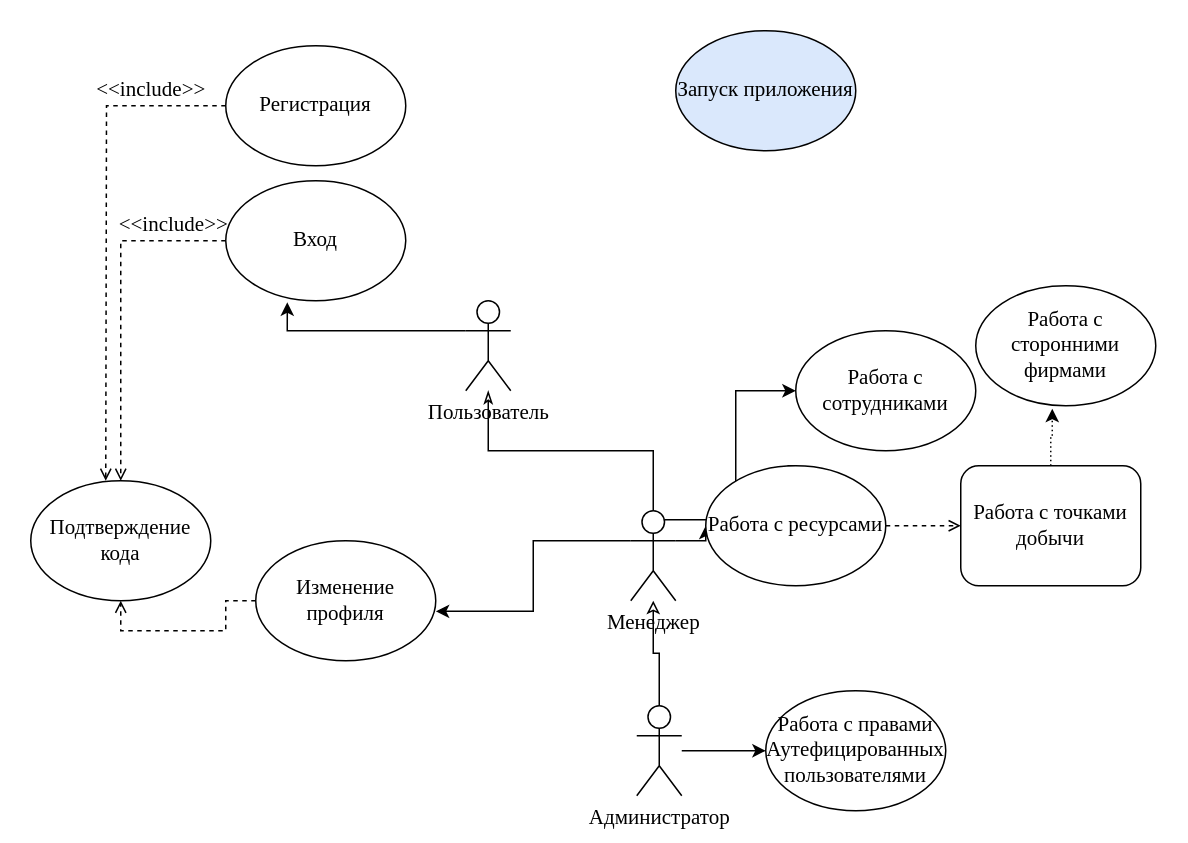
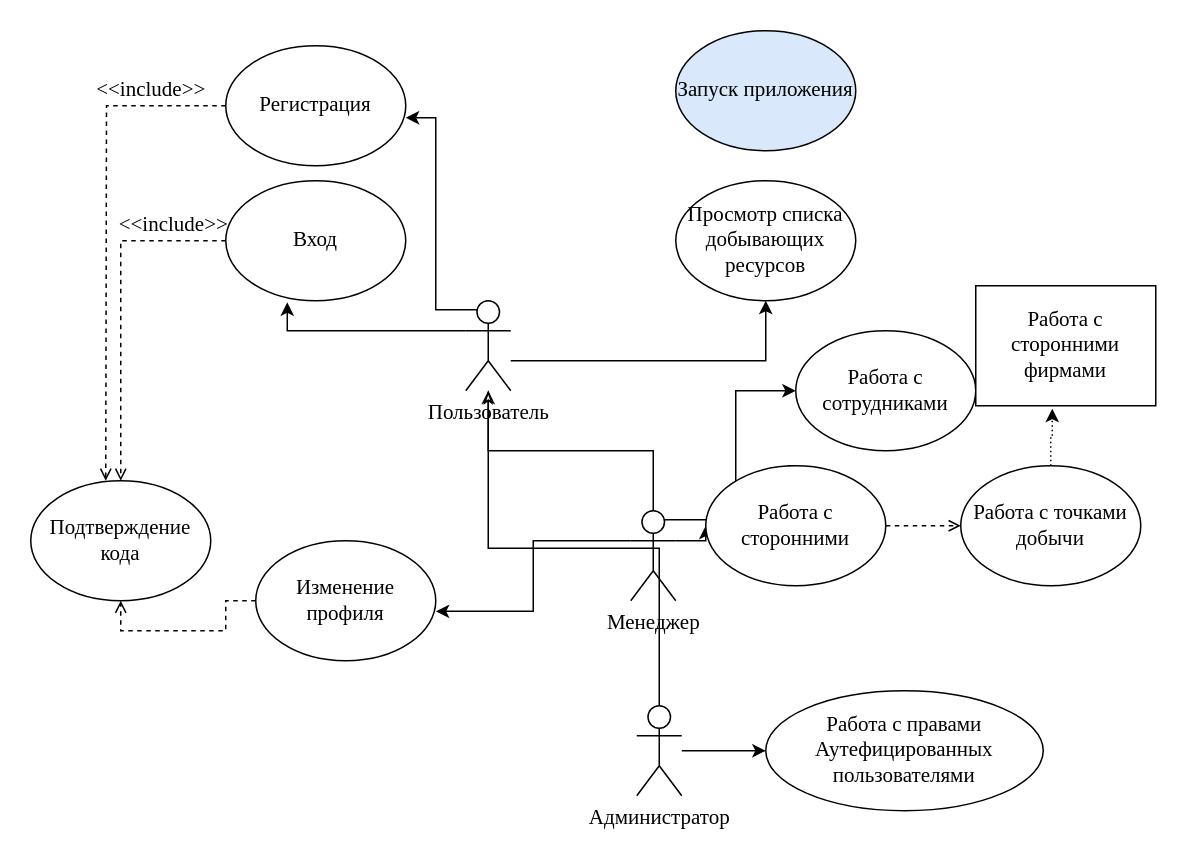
edge "Пользователь" -> "Регистрация": added
node "Просмотр списка добывающих ресурсов": added
node "Работа с сторонними фирмами": shape ellipse -> rectangle
edge "Пользователь" -> "Просмотр списка добывающих ресурсов": added
node "Работа с ресурсами": label "Работа с ресурсами" -> "Работа с сторонними"
node "Работа с точками добычи": shape rounded rectangle -> ellipse
edge "Администратор" -> "Менеджер": now "Администратор" -> "Пользователь"
node "Работа с правами Аутефицированных пользователями": size 180x120 -> 278x120
